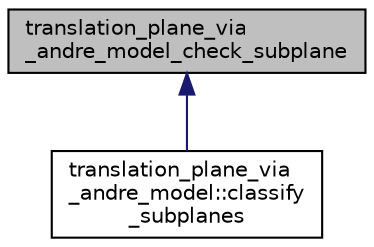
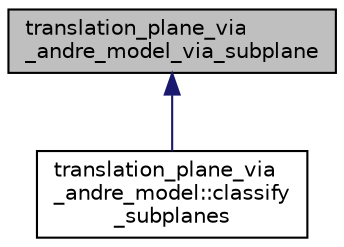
node "translation_plane_via _andre_model_check_subplane": label "translation_plane_via _andre_model_check_subplane" -> "translation_plane_via _andre_model_via_subplane"
